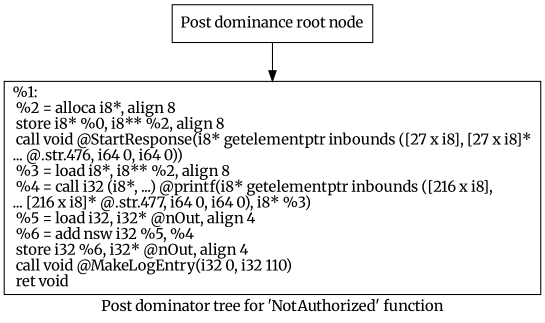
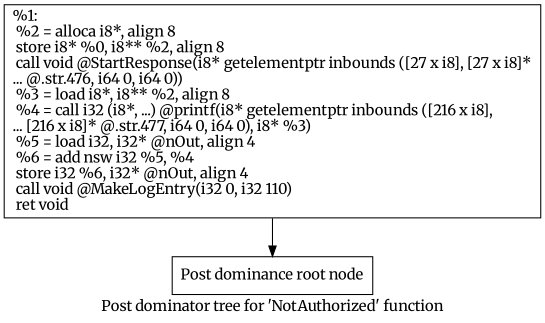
edge "Post dominance root node" -> "%1:": reversed
